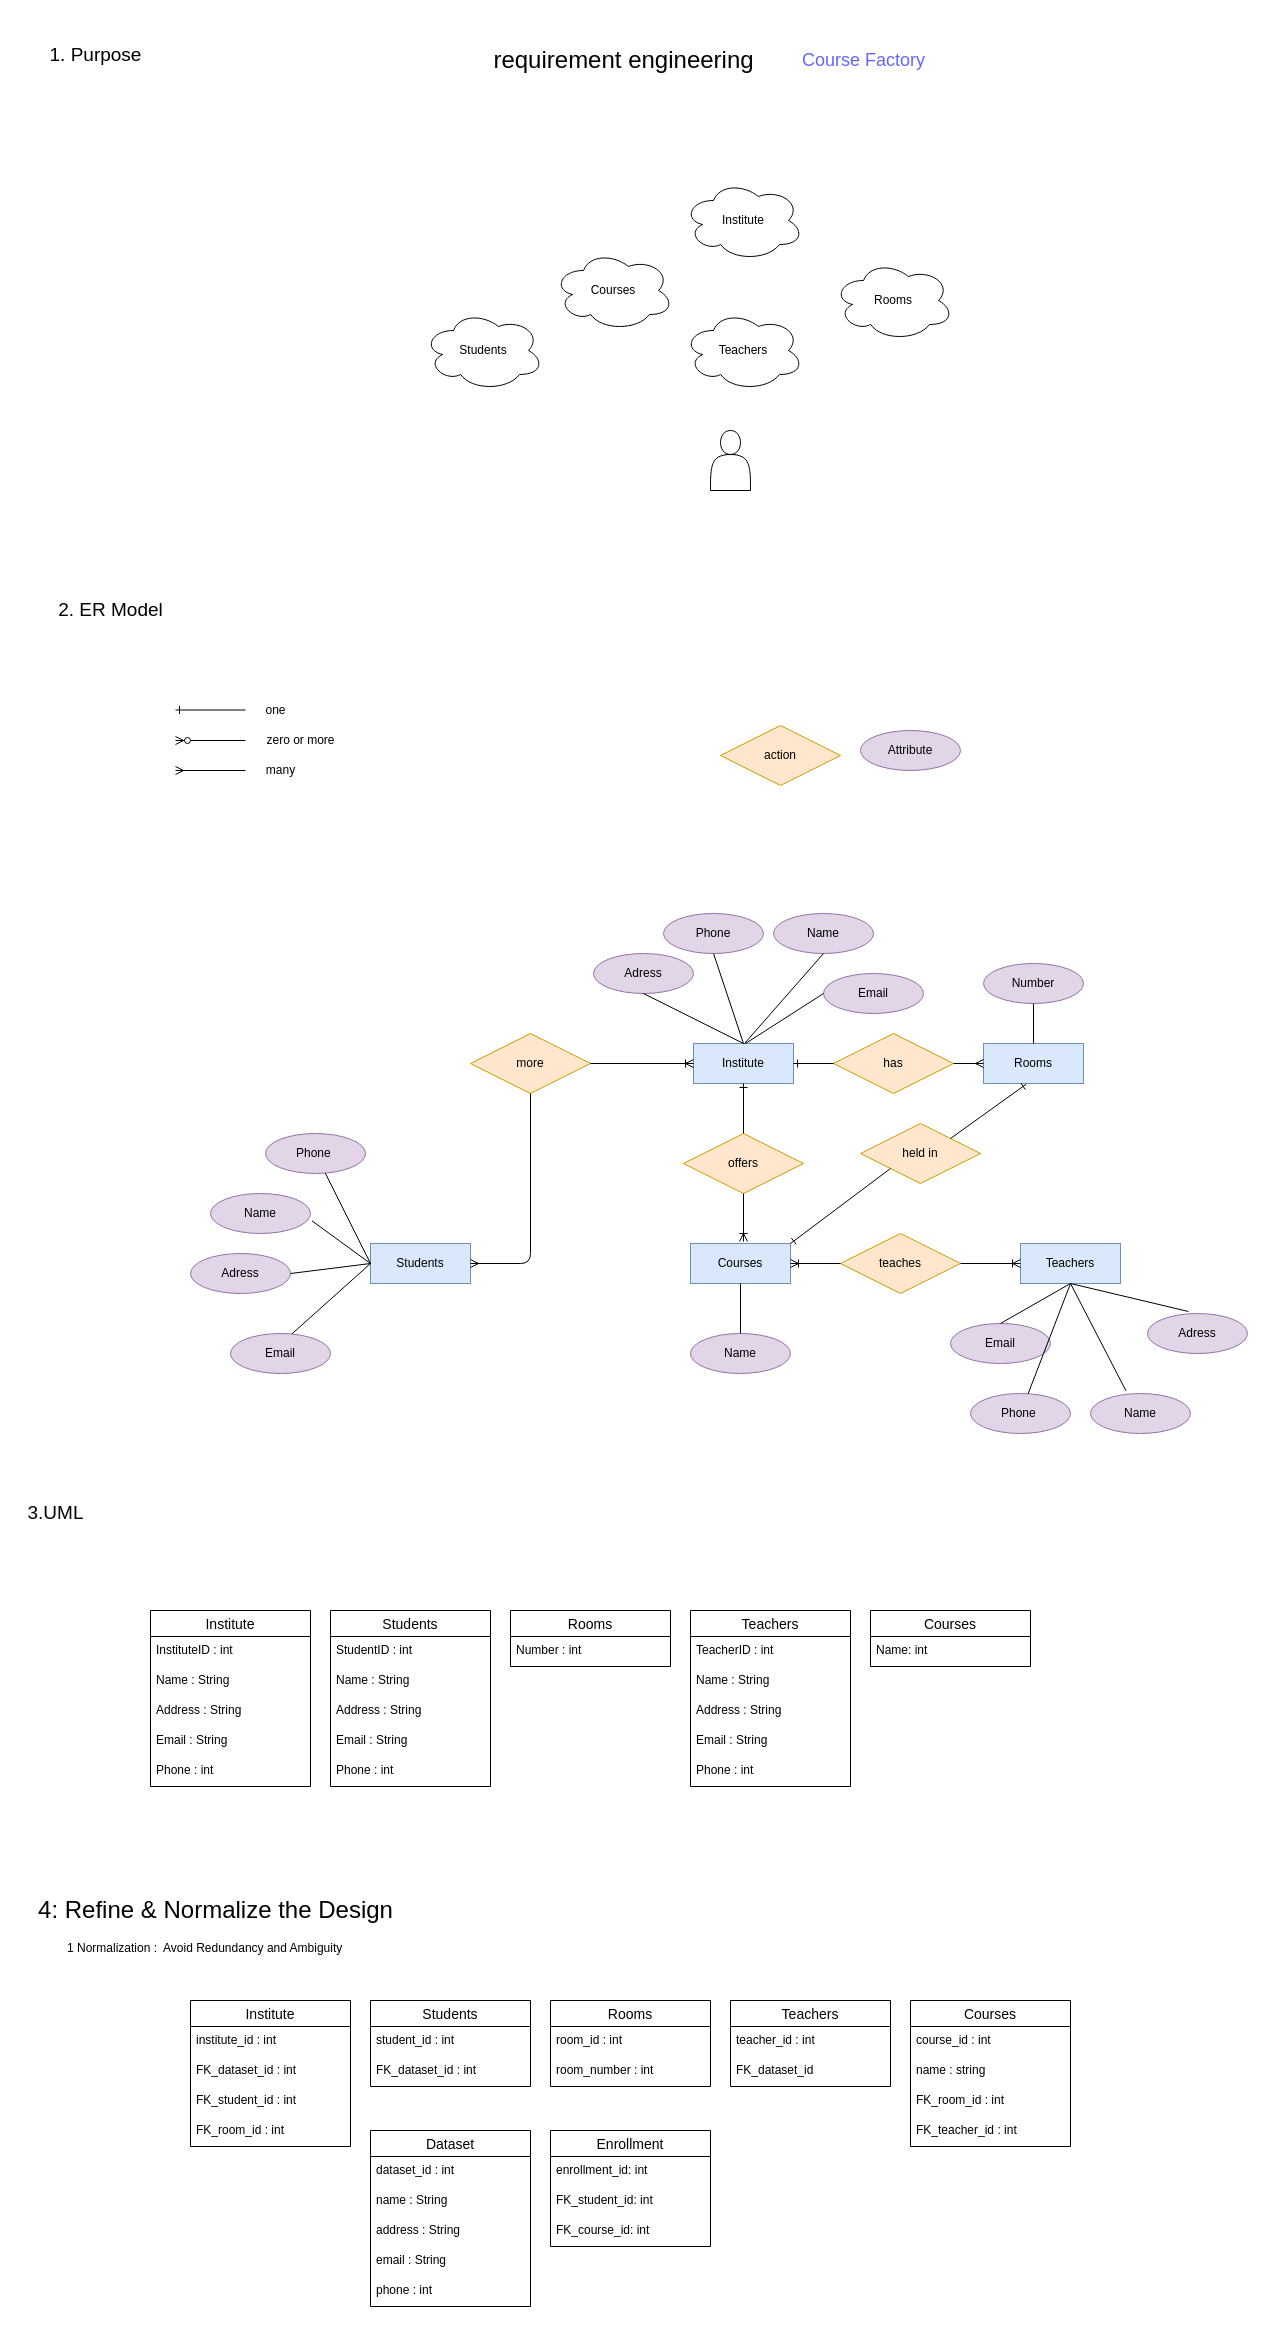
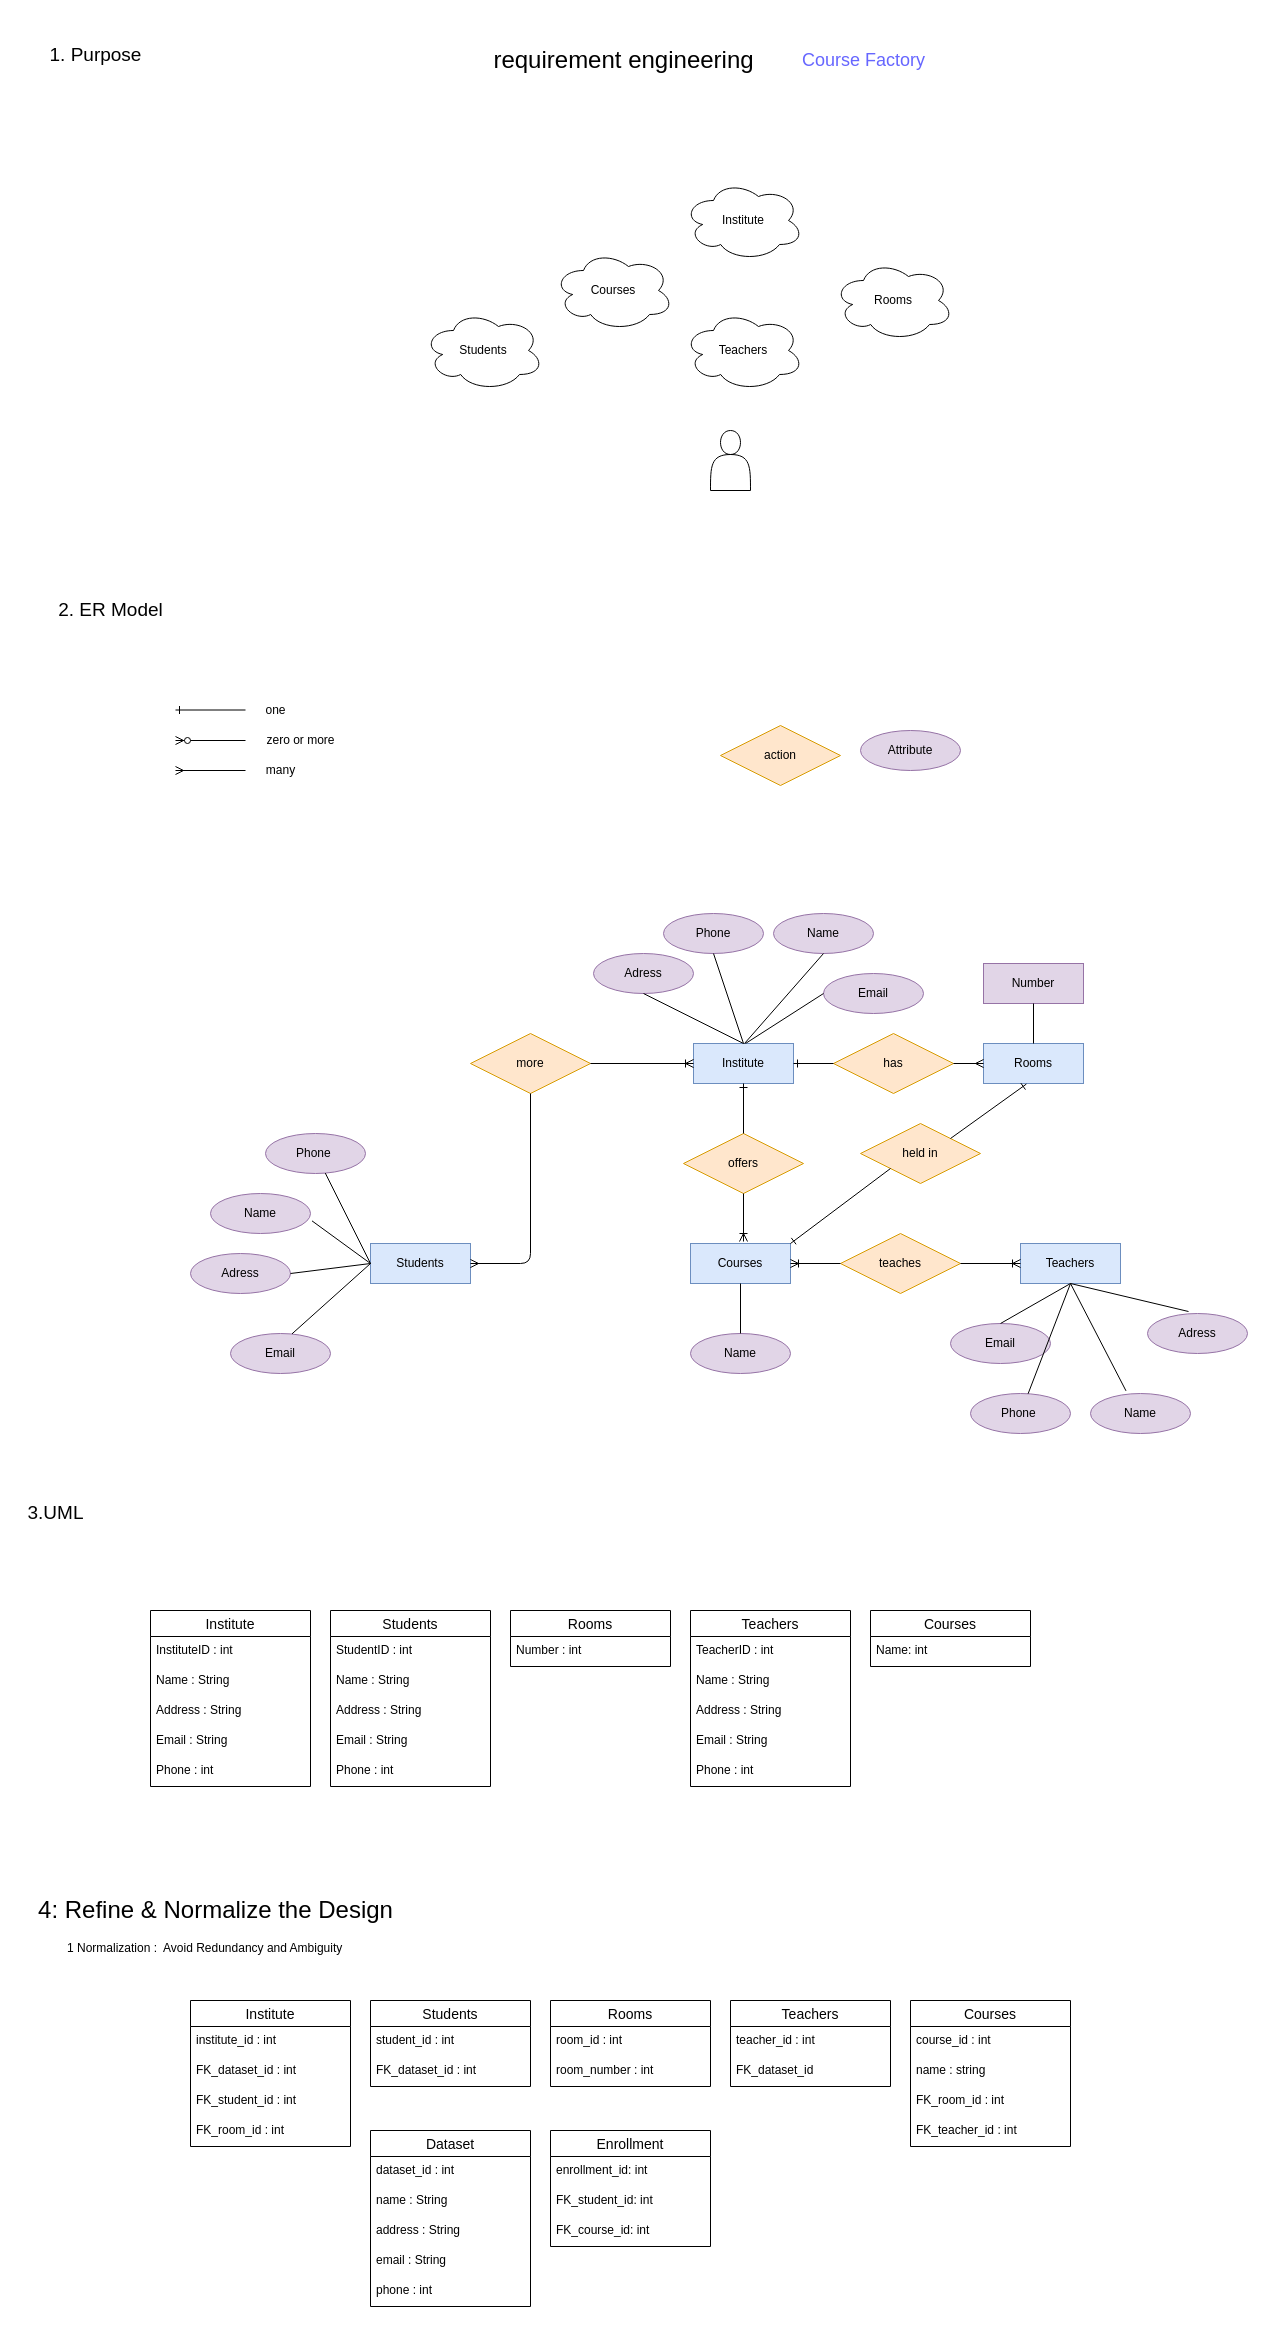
node "Number": shape ellipse -> rectangle
